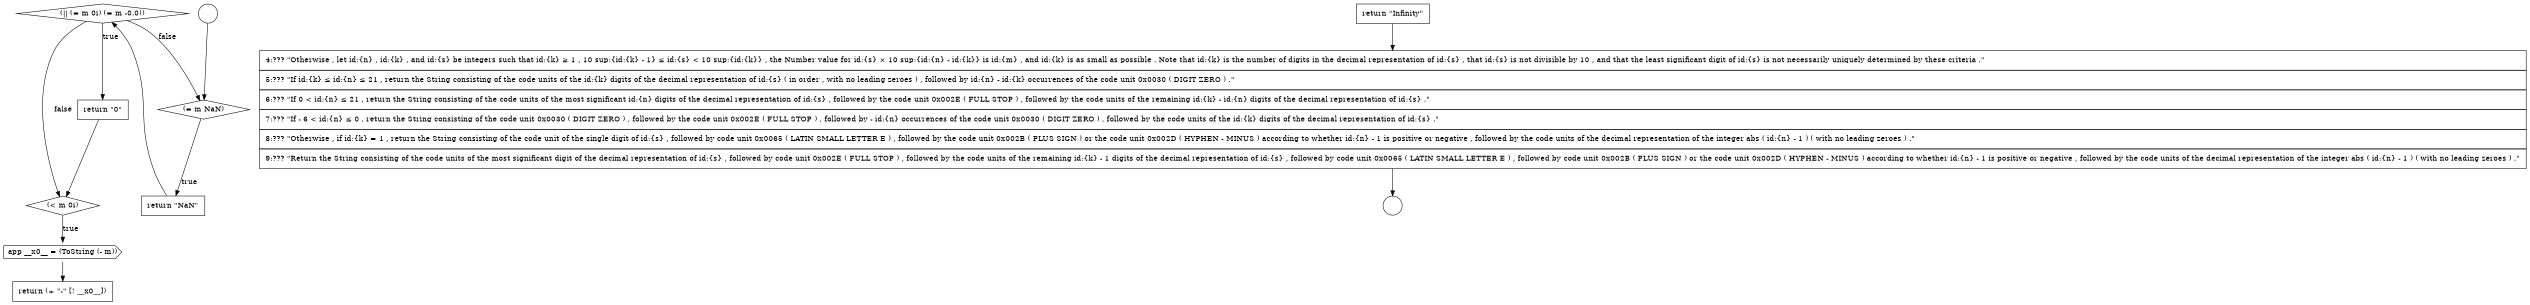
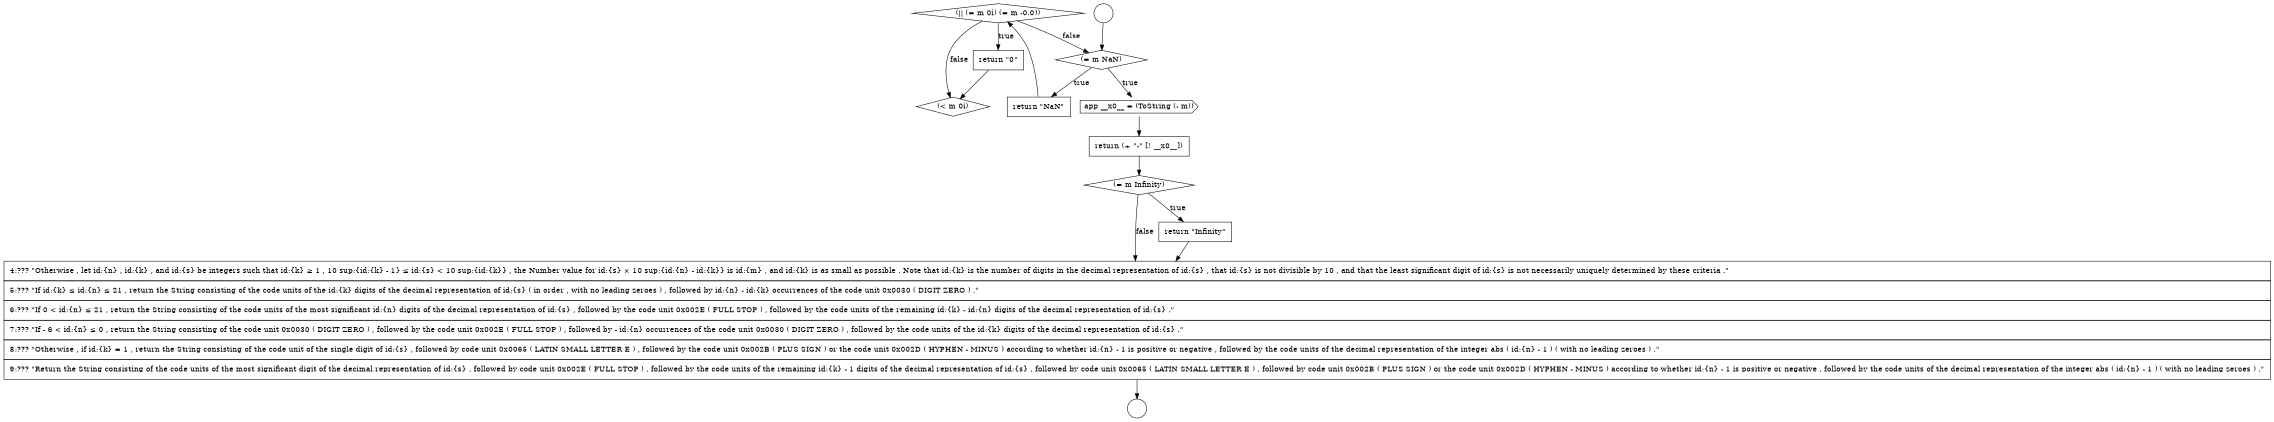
node "(= m Infinity)": added
edge "(< m 0i)" -> "app __x0__ = (ToString (- m))": now "(= m NaN)" -> "app __x0__ = (ToString (- m))"
